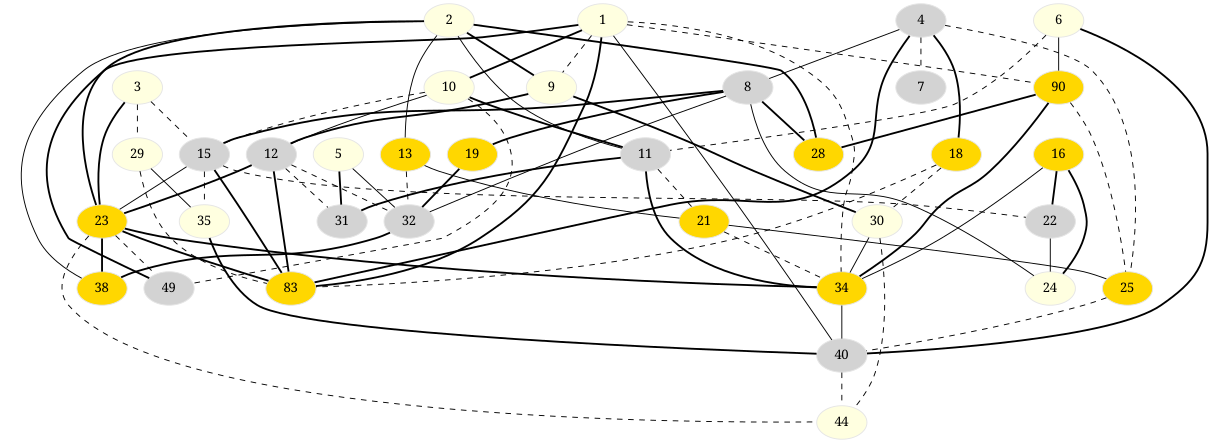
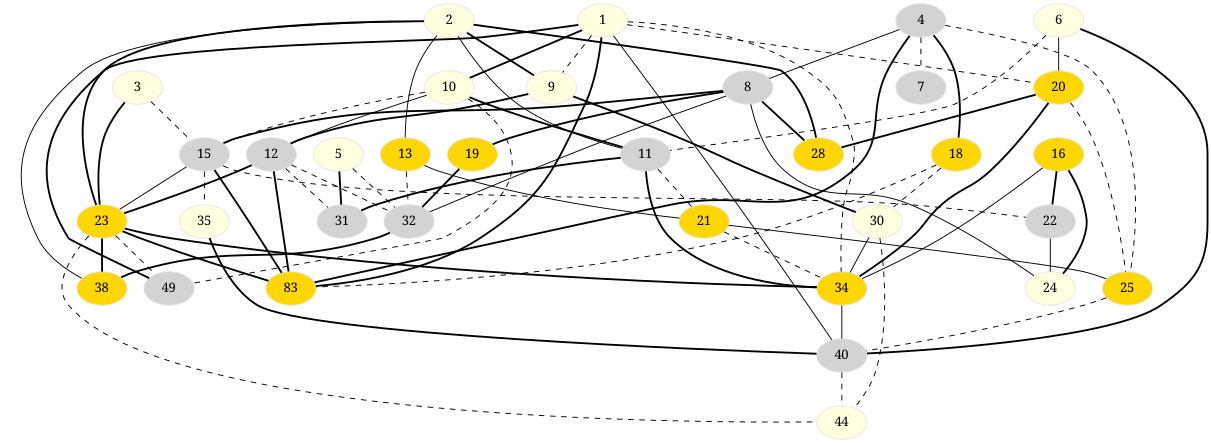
node "90": label "90" -> "20"
node "29": removed
edge "5" -- "32": style solid -> dashed
